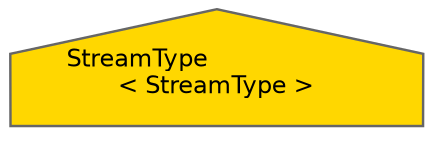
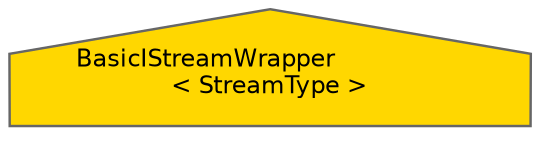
node "StreamType < StreamType >": label "StreamType < StreamType >" -> "BasicIStreamWrapper < StreamType >"
